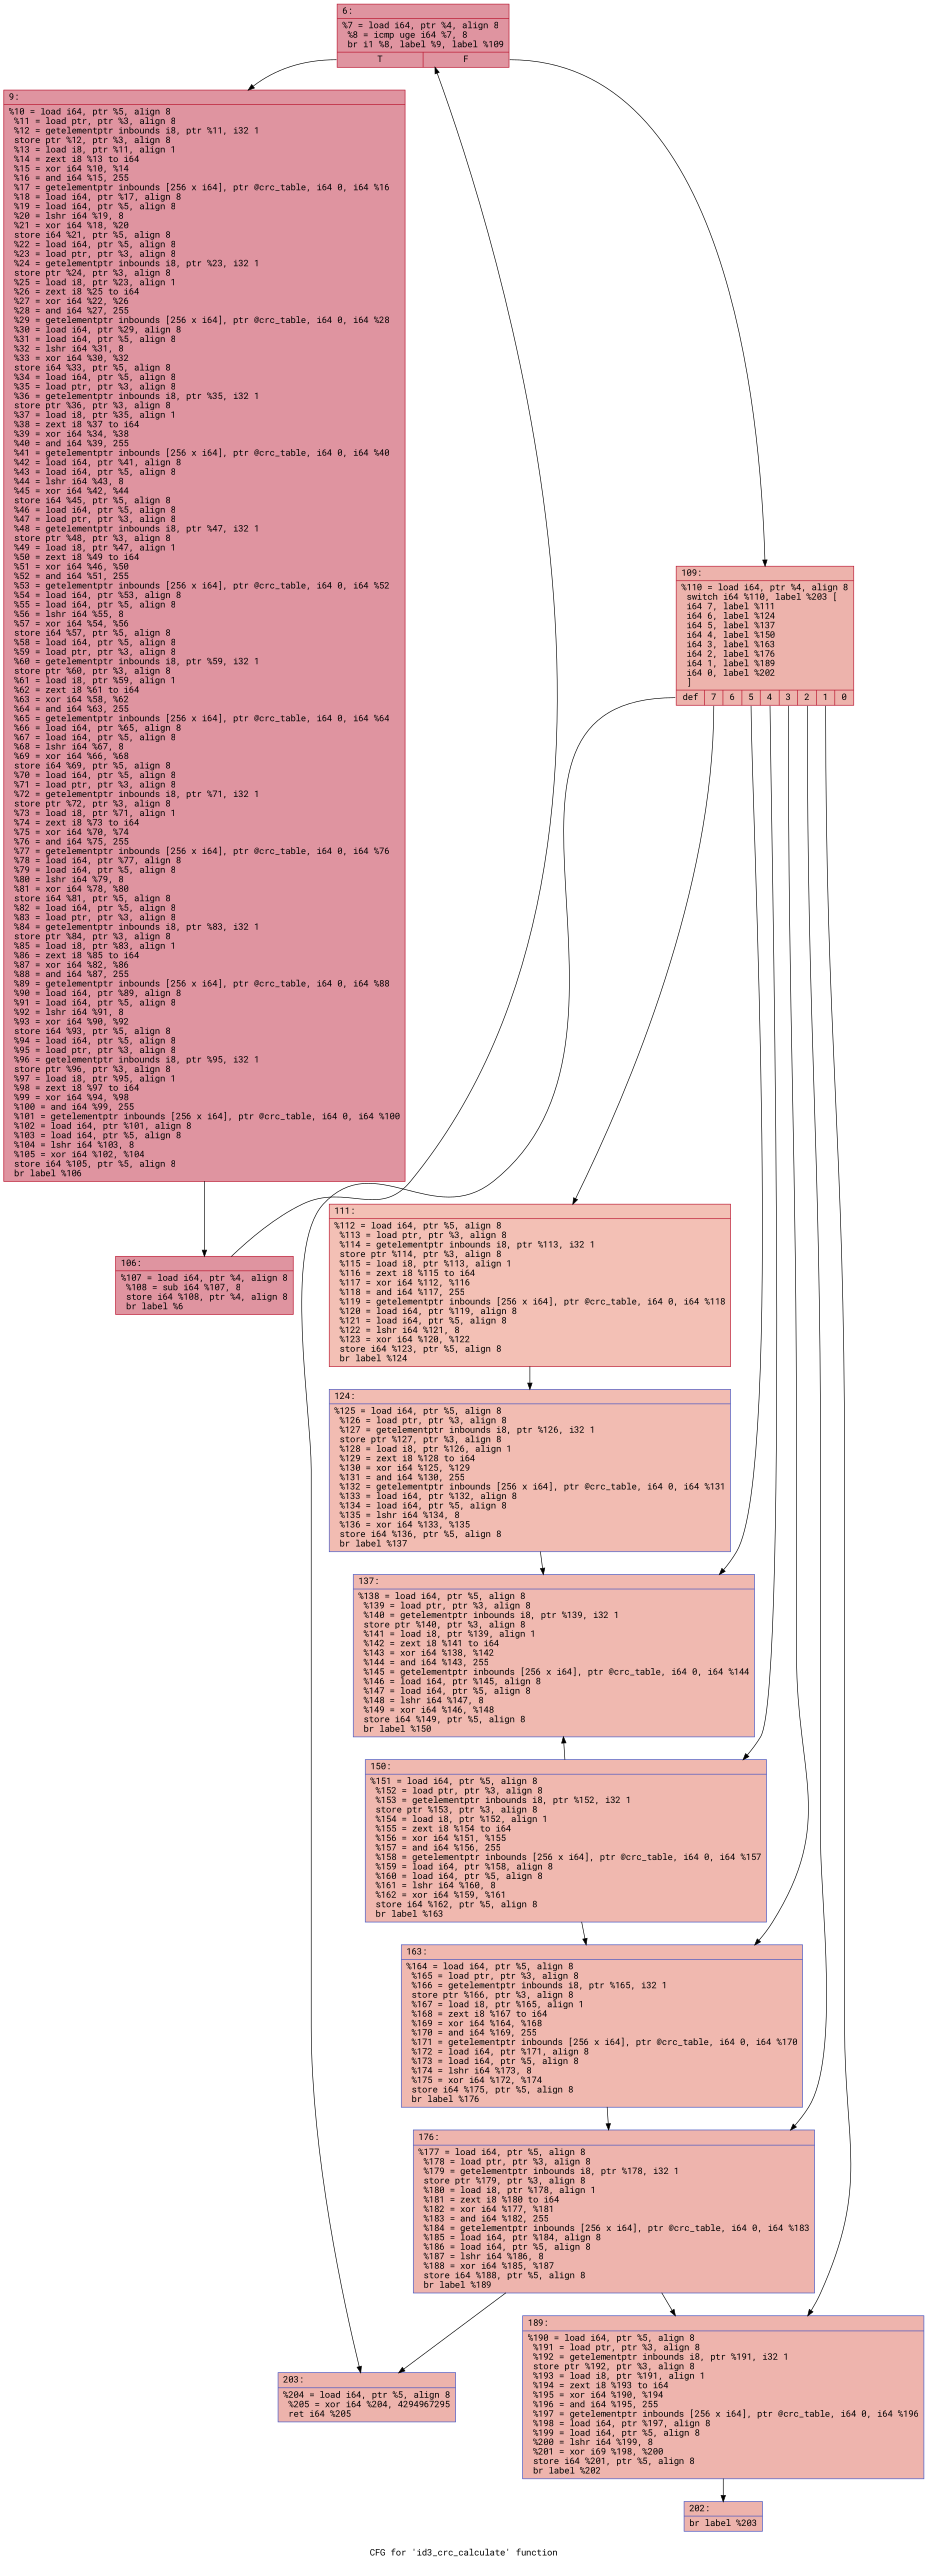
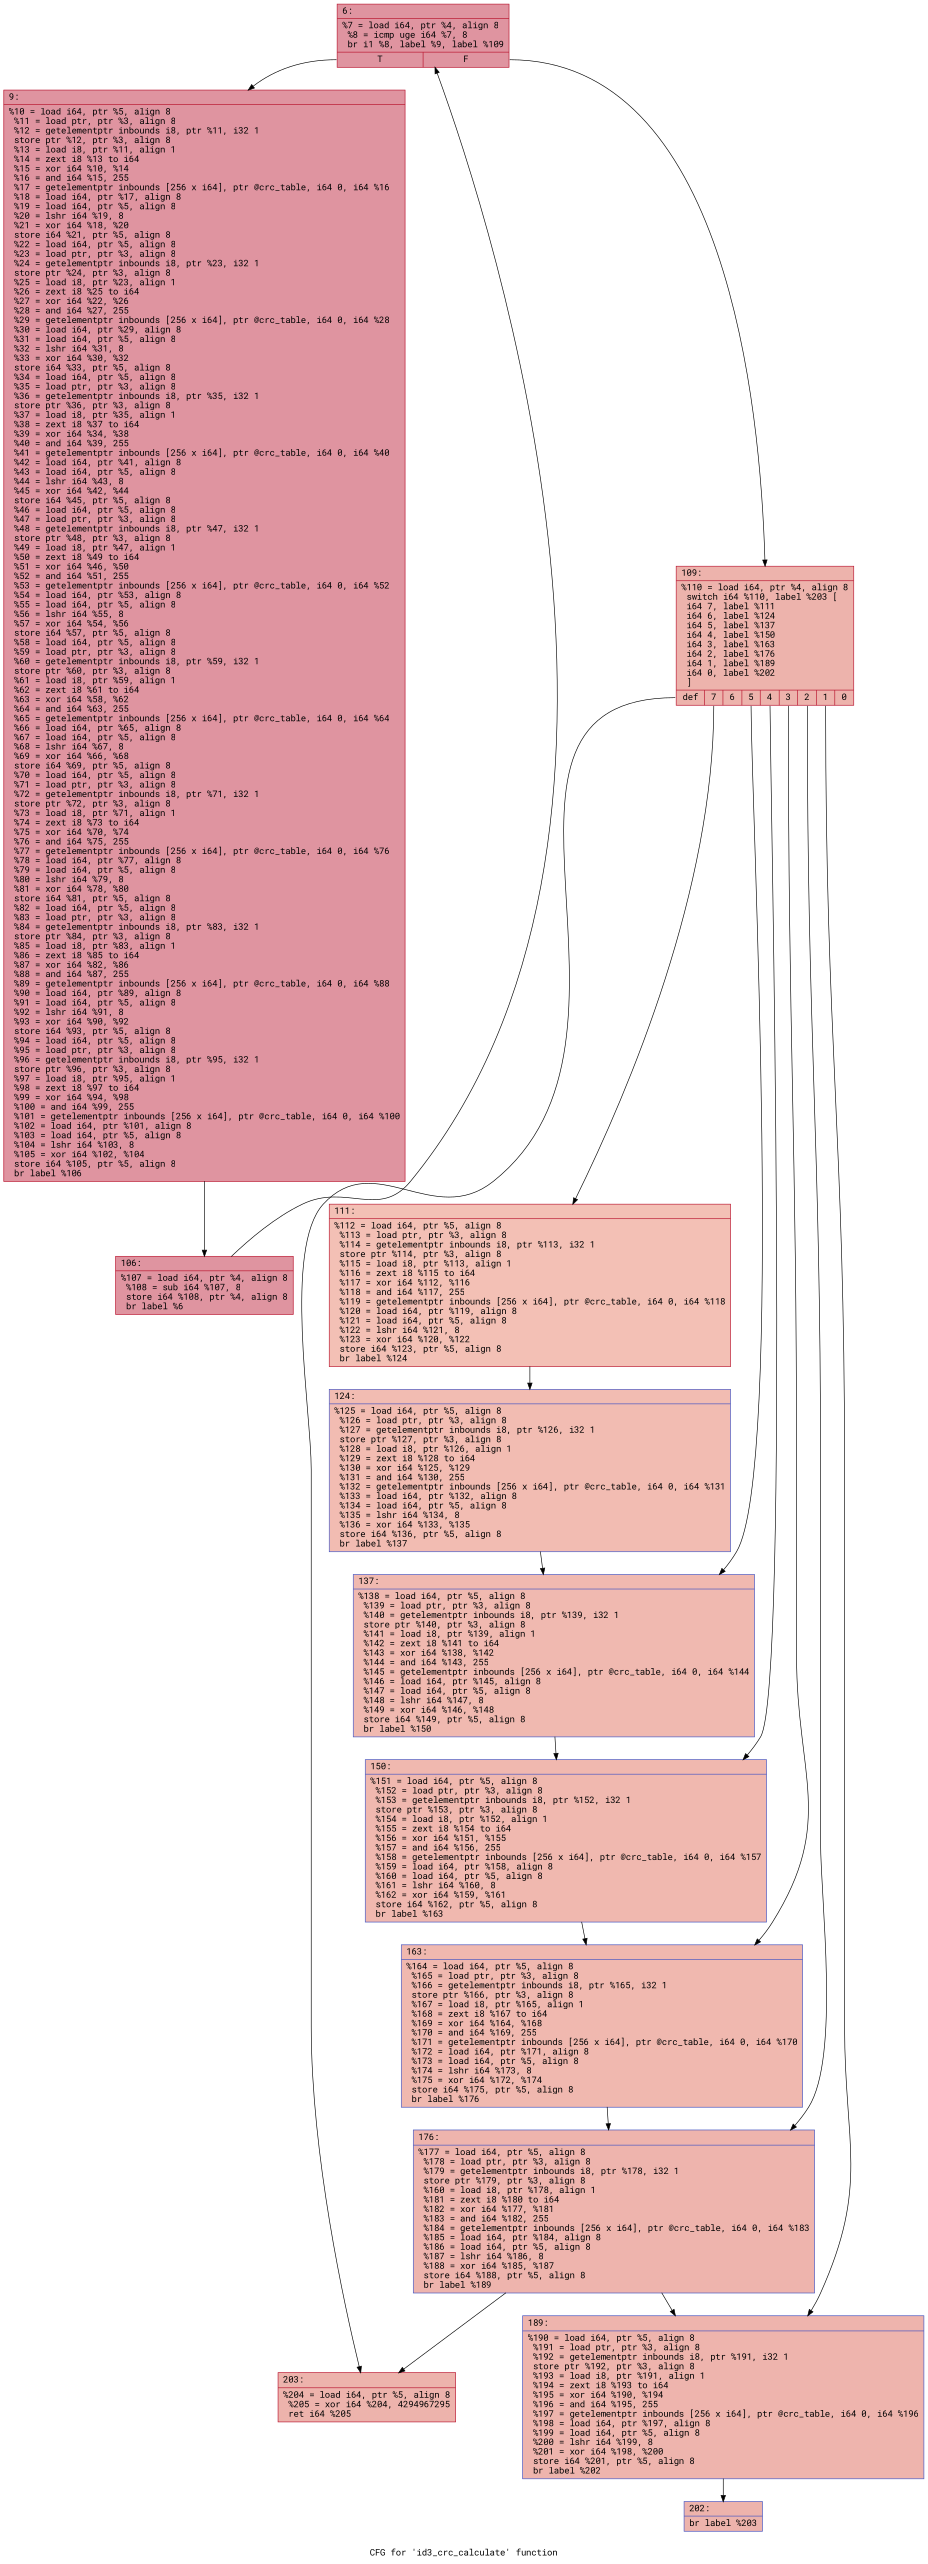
edge "150:" -> "137:": reversed
node "176:": text "%180 = load i8, ptr %178, align 1" -> "%160 = load i8, ptr %178, align 1"
node "203:": color #3d50c3ff -> #b70d28ff
node "189:": text "%201 = xor i69 %198, %200" -> "%201 = xor i64 %198, %200"
